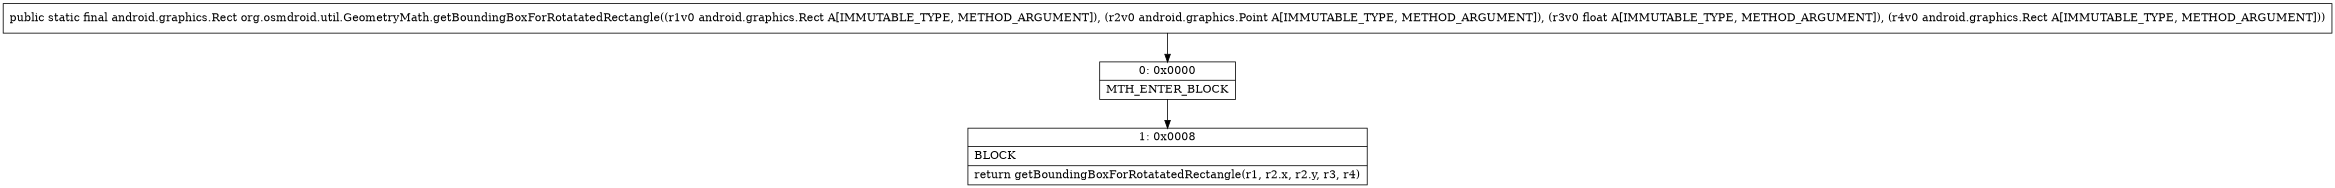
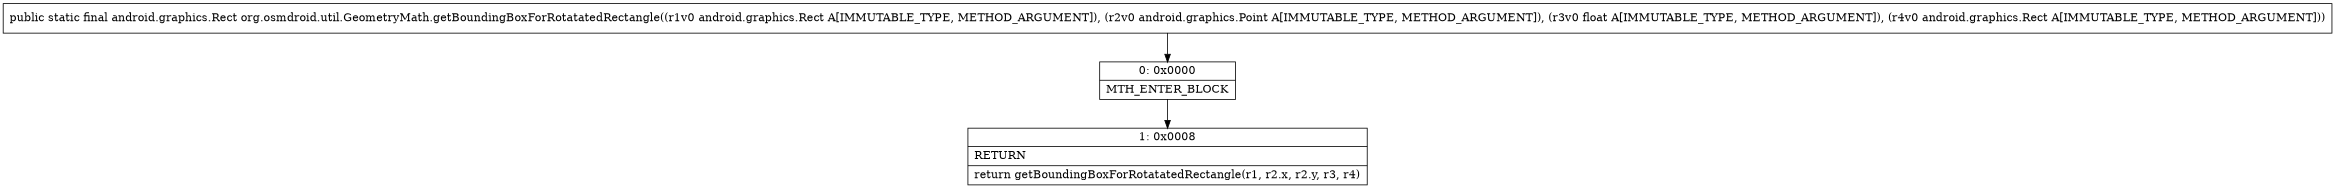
node "1: 0x0008": text "BLOCK" -> "RETURN"
